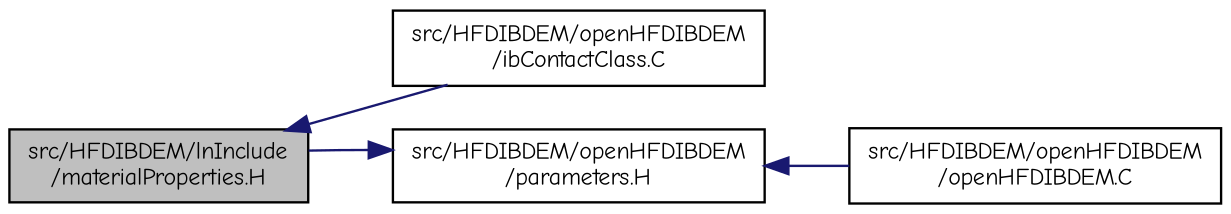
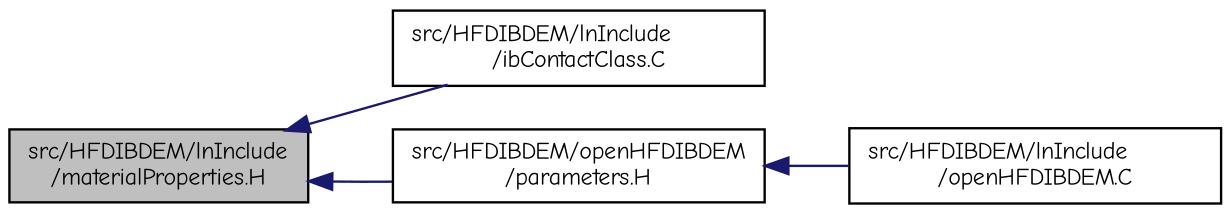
node "src/HFDIBDEM/openHFDIBDEM /ibContactClass.C": label "src/HFDIBDEM/openHFDIBDEM /ibContactClass.C" -> "src/HFDIBDEM/lnInclude /ibContactClass.C"
edge "src/HFDIBDEM/lnInclude /materialProperties.H" -> "src/HFDIBDEM/openHFDIBDEM /parameters.H": reversed
node "src/HFDIBDEM/openHFDIBDEM /openHFDIBDEM.C": label "src/HFDIBDEM/openHFDIBDEM /openHFDIBDEM.C" -> "src/HFDIBDEM/lnInclude /openHFDIBDEM.C"
